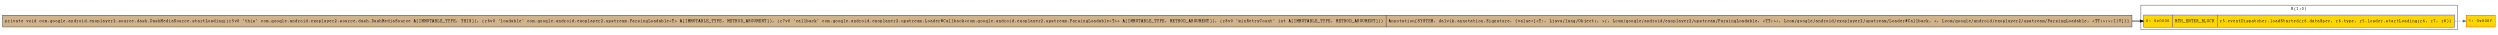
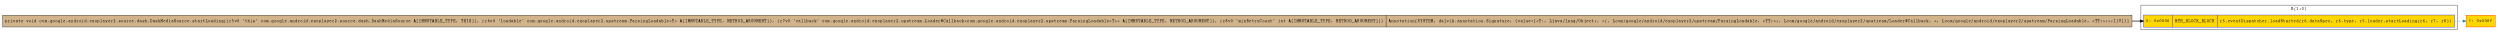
node "0: 0x0000": text "MTH_ENTER_BLOCK" -> "MTH_BLOCK_BLOCK"
